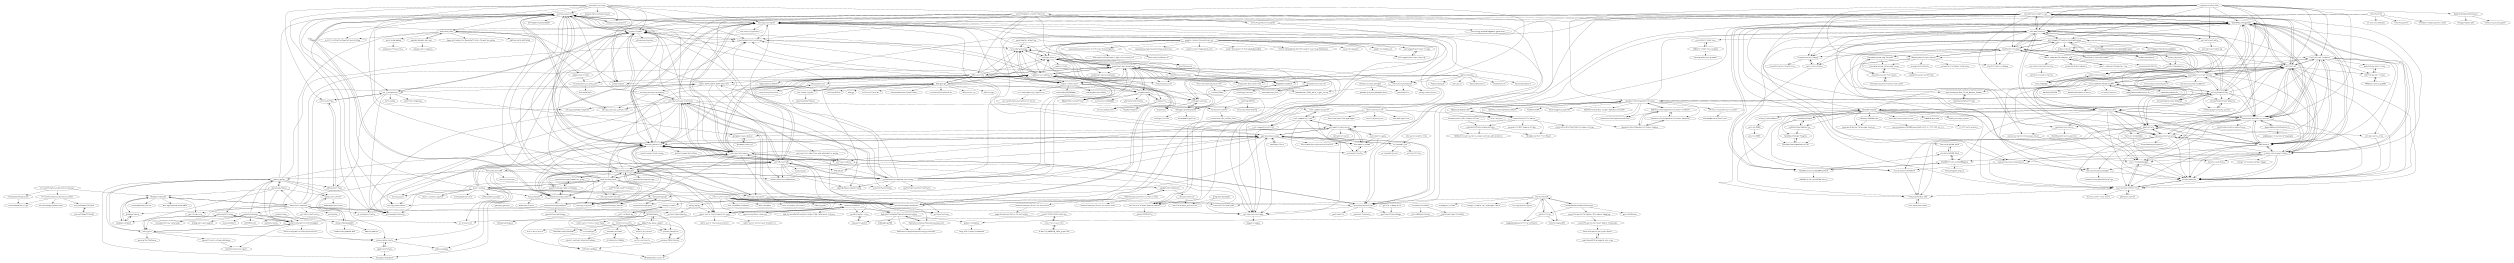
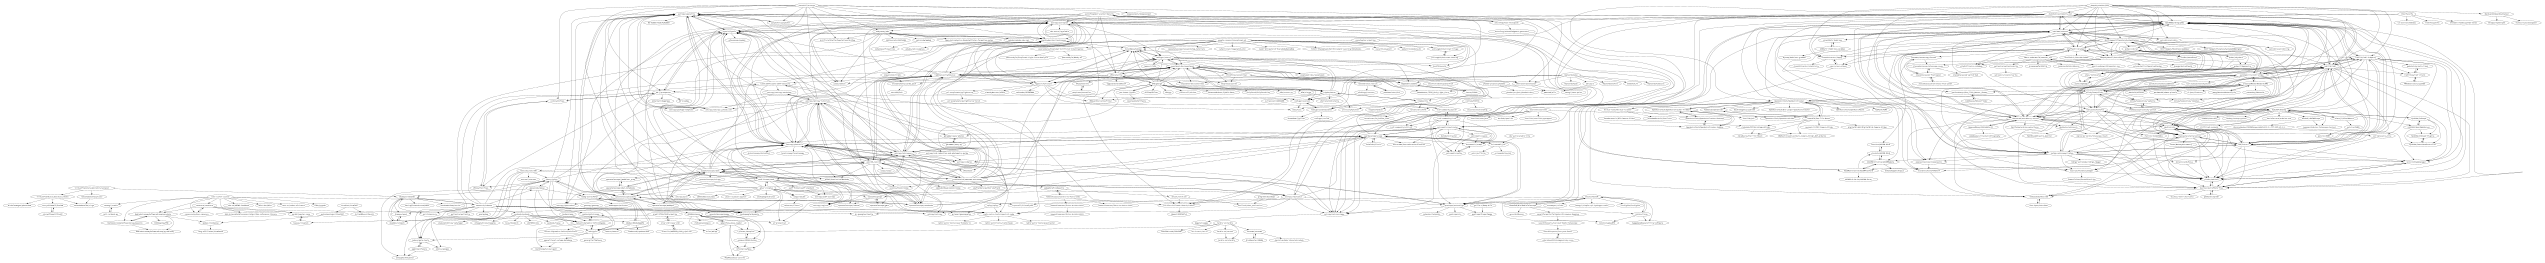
edge "LSSTC-DSFP/LSSTC-DSFP-Sessions" -> "jakevdp/BayesianAstronomy": removed
